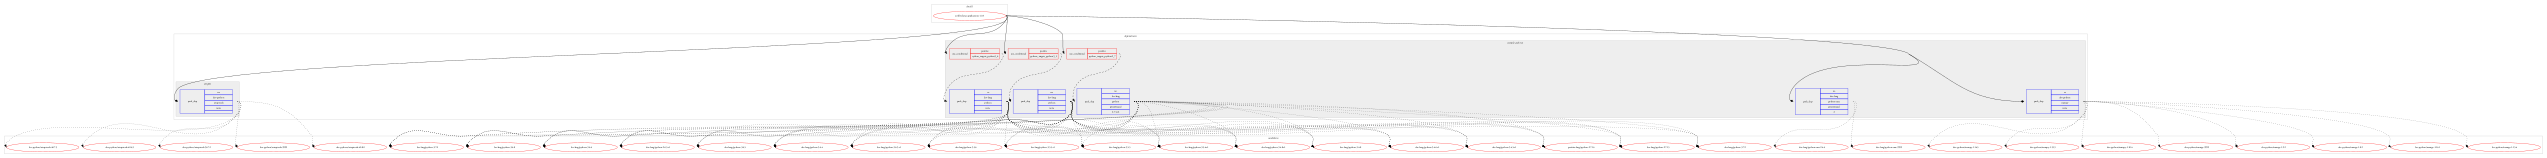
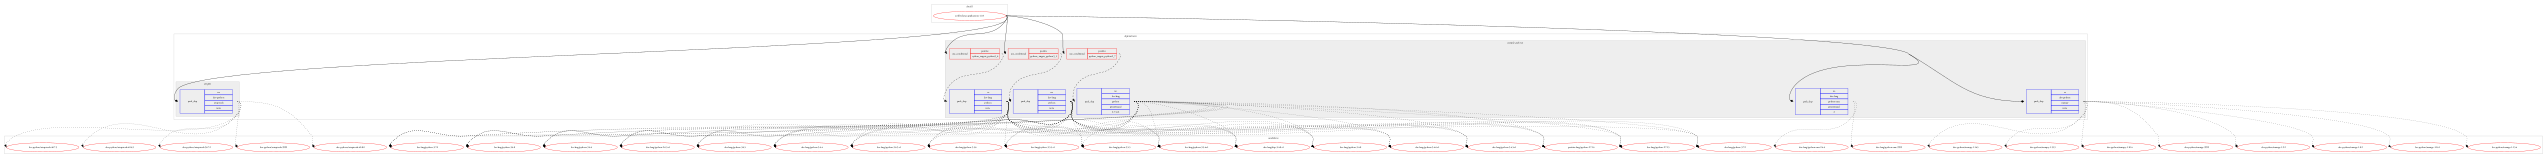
node "dev-lang/python-3.4.8-r1": label "dev-lang/python-3.4.8-r1" -> "dev-lang/dep-3.4.8-r1"
